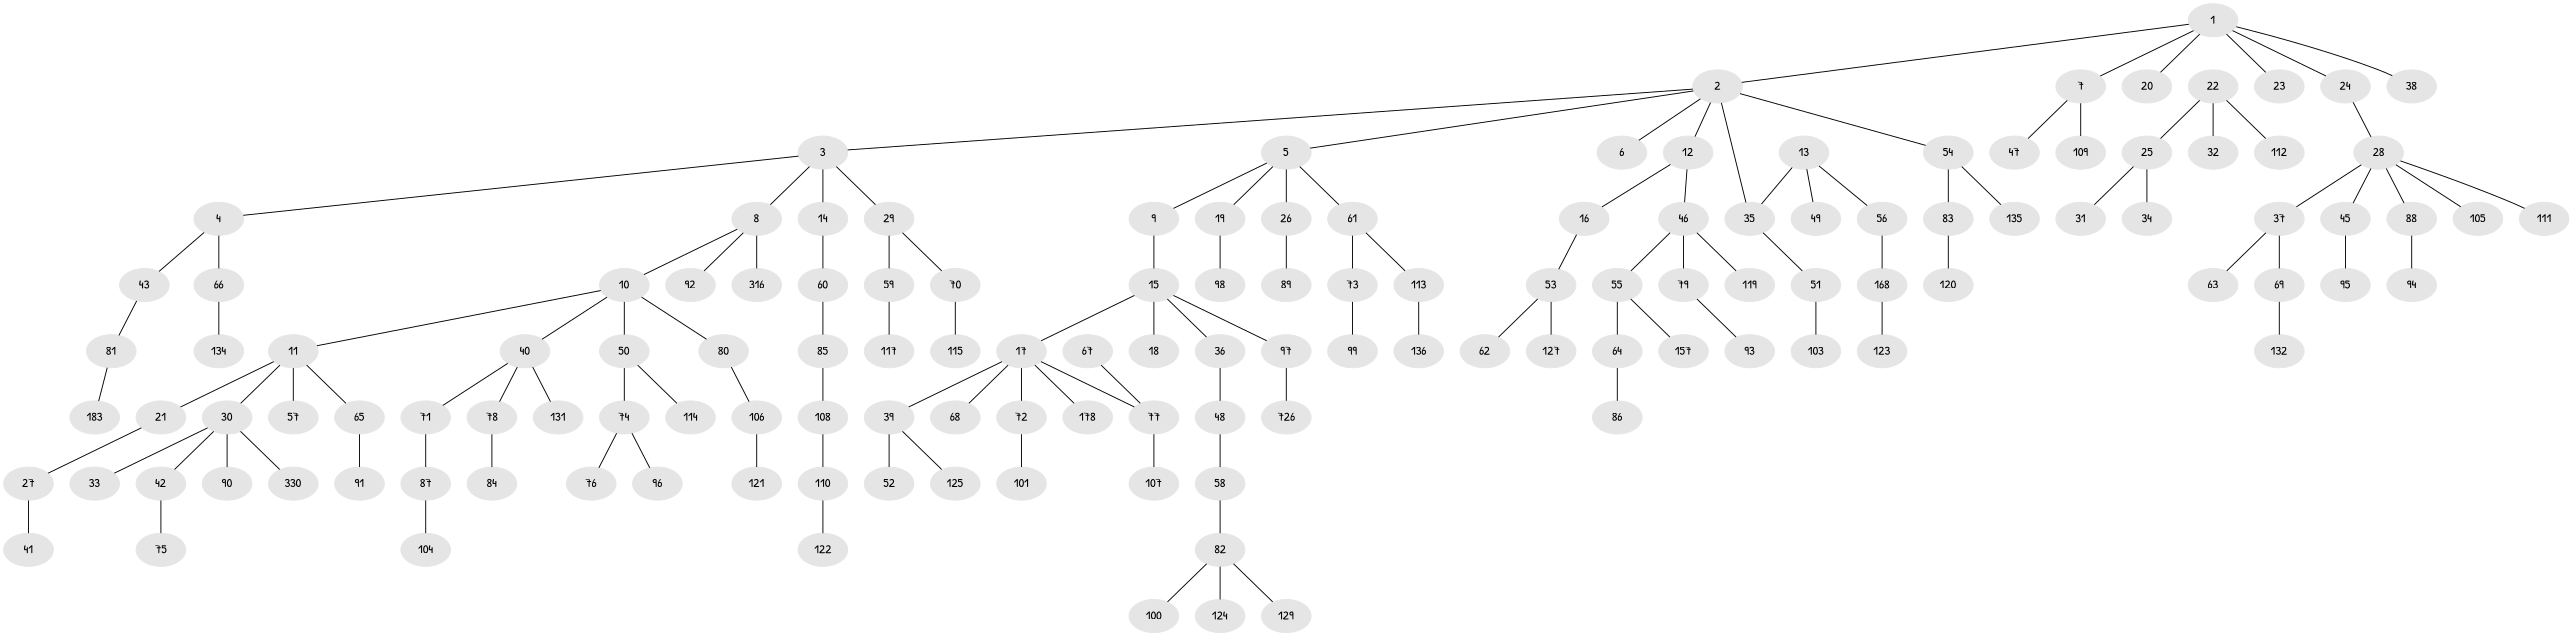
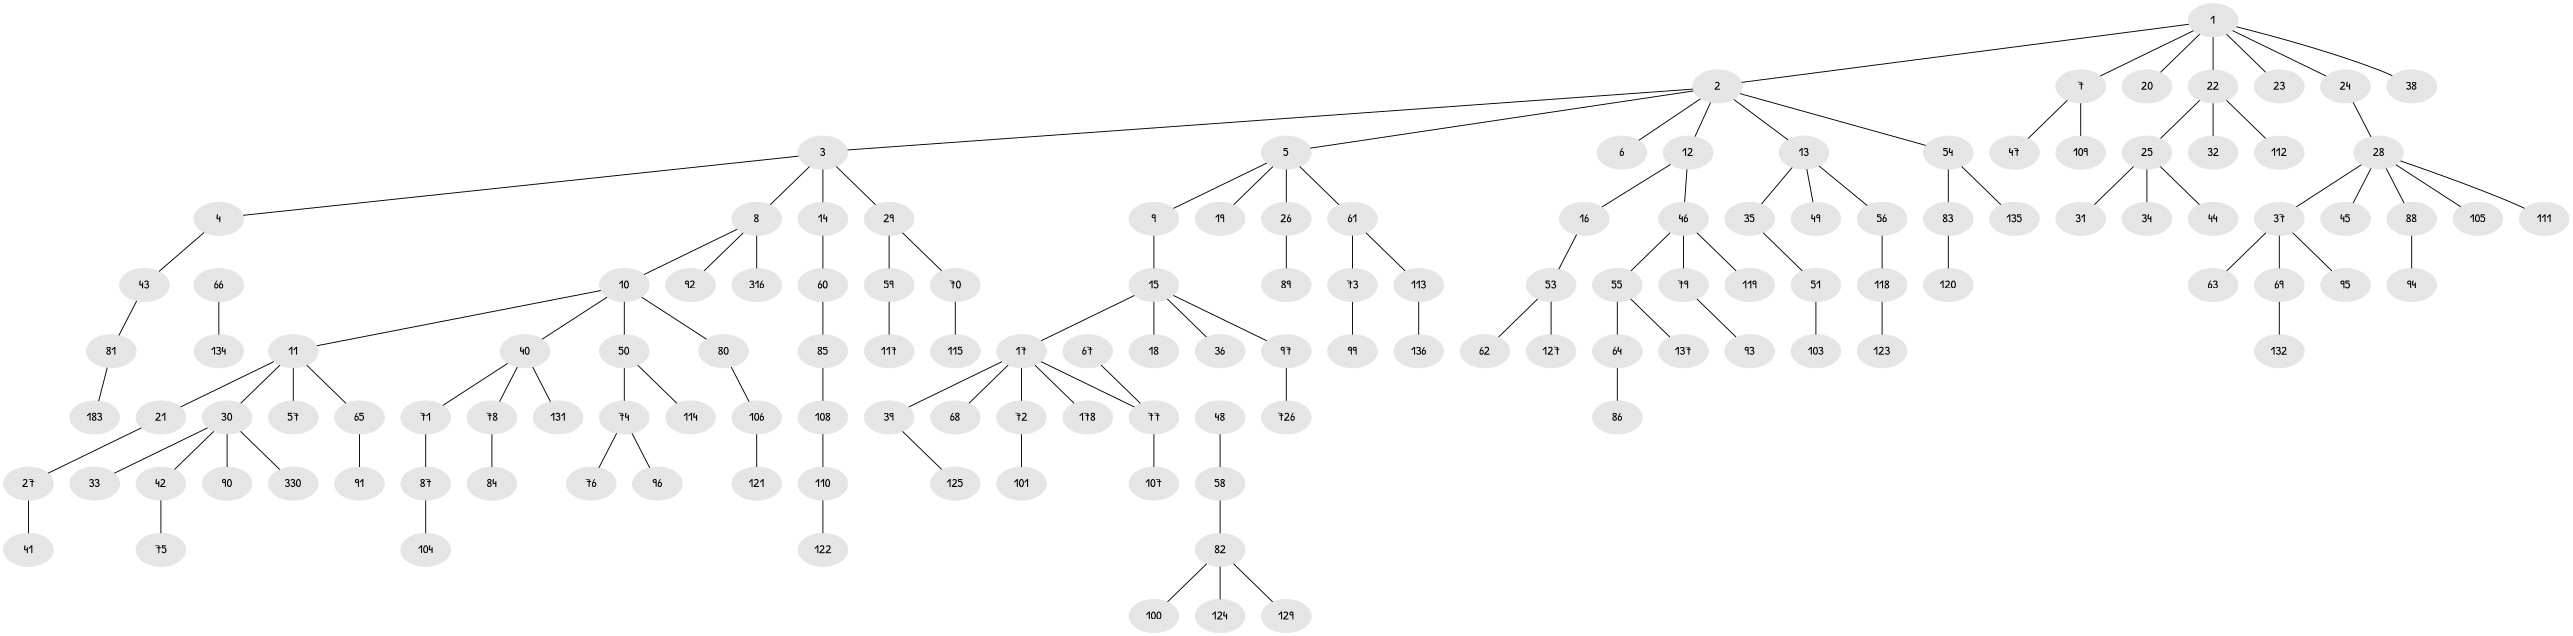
edge "1" -- "22": added
edge "2" -- "35": now "2" -- "13"
node "44": added
edge "4" -- "66": removed
edge "45" -- "95": now "37" -- "95"
node "98": removed
node "168": label "168" -> "118"
node "157": label "157" -> "137"
edge "36" -- "48": removed
node "52": removed
